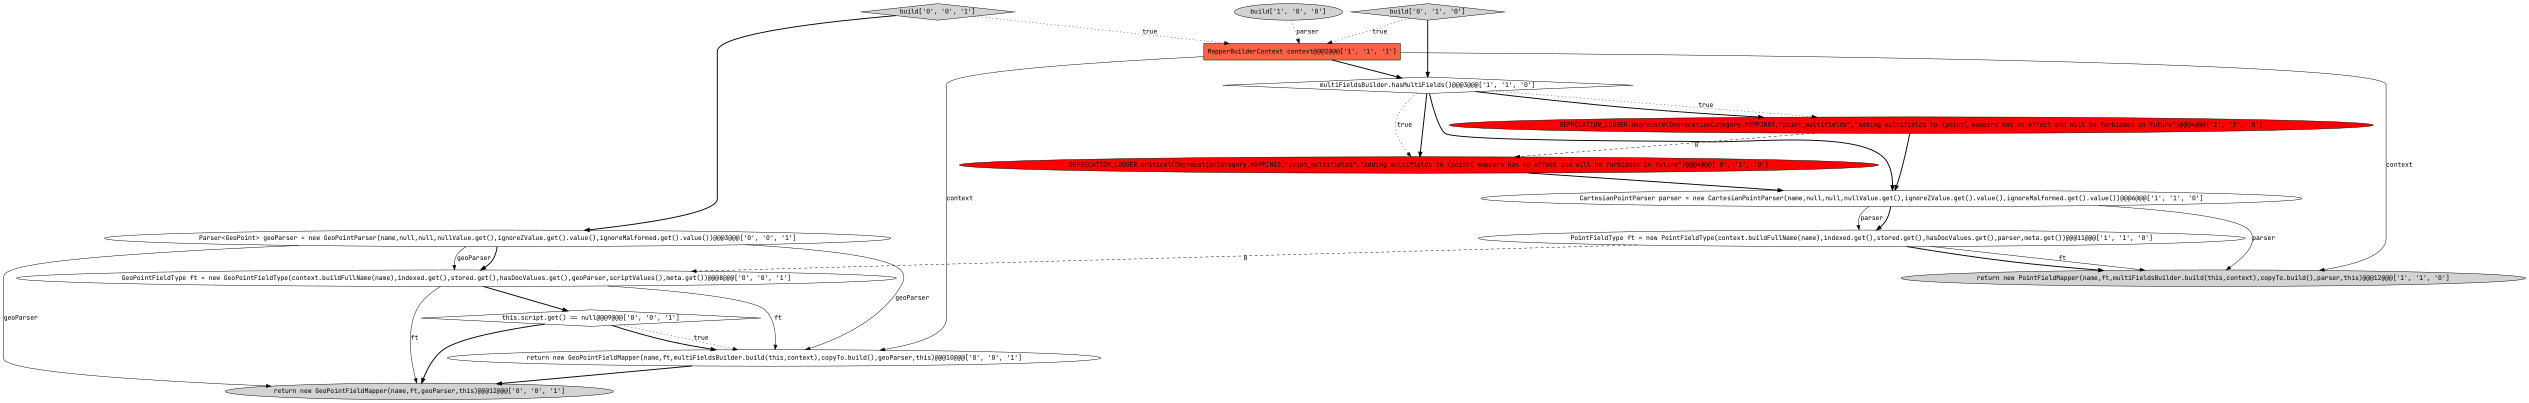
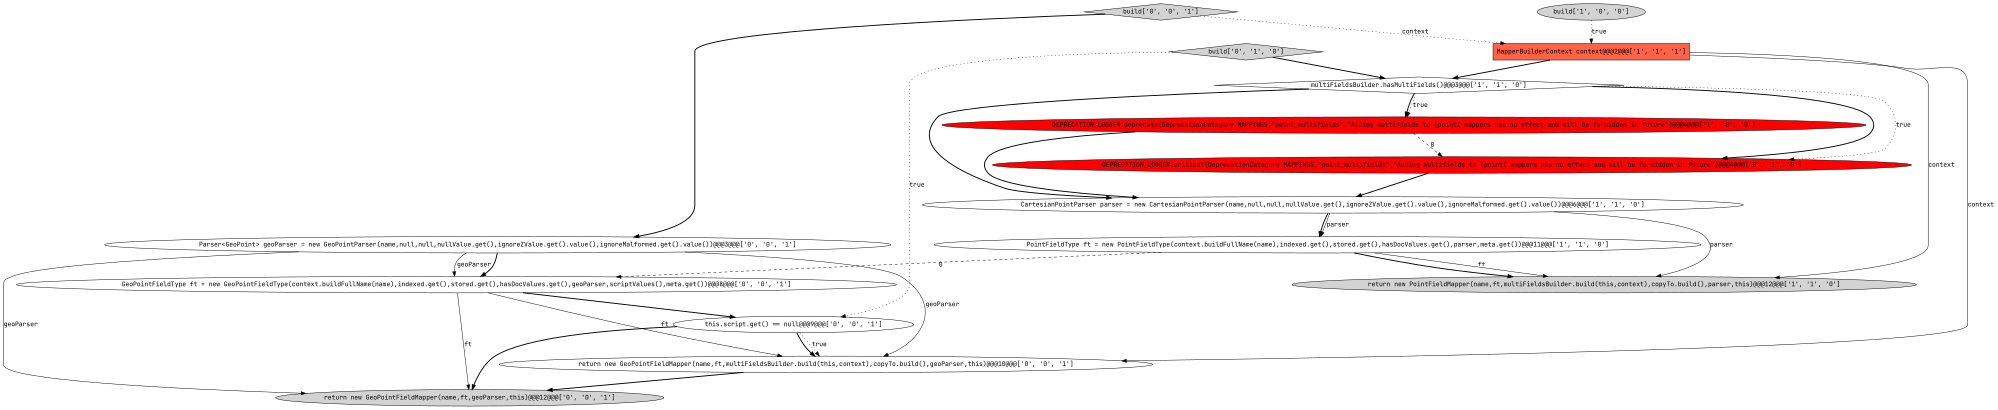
edge "build['0', '1', '0']" -> "MapperBuilderContext context@@@2@@@['1', '1', '1']": now "build['0', '1', '0']" -> "this.script.get() == null@@@9@@@['0', '0', '1']"
edge "build['0', '0', '1']" -> "MapperBuilderContext context@@@2@@@['1', '1', '1']": label "true" -> "context"
edge "build['1', '0', '0']" -> "MapperBuilderContext context@@@2@@@['1', '1', '1']": label "parser" -> "true"
node "this.script.get() == null@@@9@@@['0', '0', '1']": shape diamond -> ellipse
